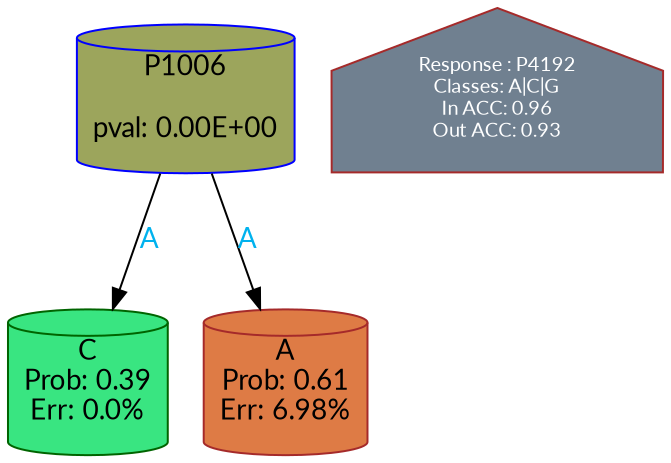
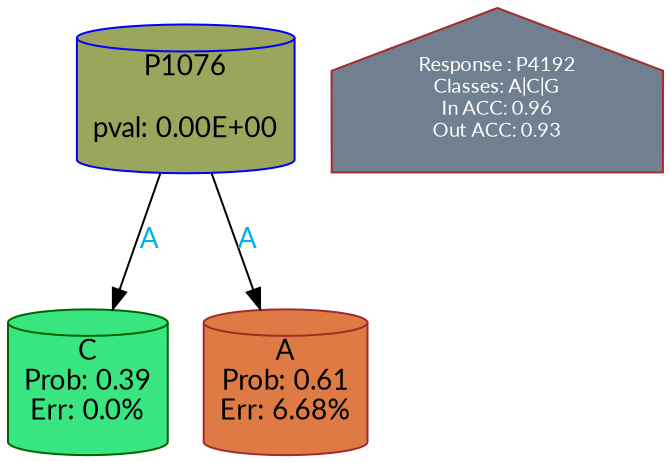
node "P1006 pval: 0.00E+00": label "P1006 pval: 0.00E+00" -> "P1076 pval: 0.00E+00"
node "A Prob: 0.61 Err: 6.98%": label "A Prob: 0.61 Err: 6.98%" -> "A Prob: 0.61 Err: 6.68%"
